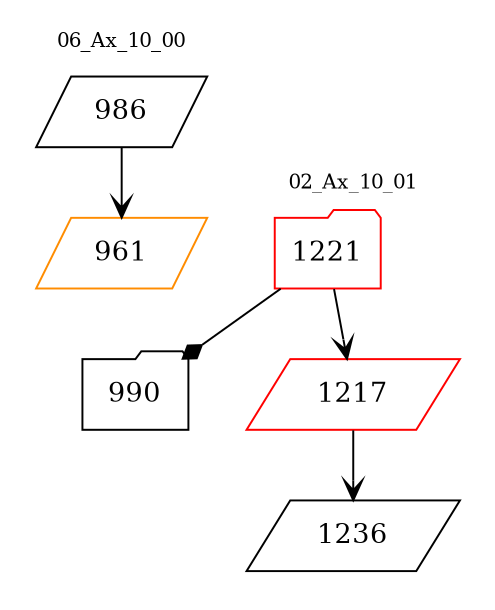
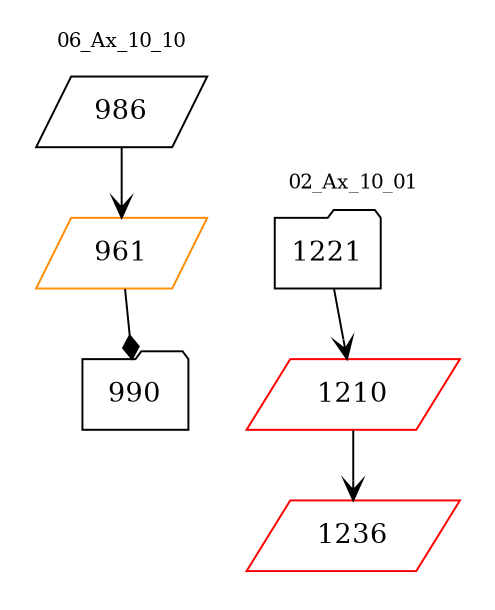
cluster "06_Ax_10_00": label "06_Ax_10_00" -> "06_Ax_10_10"
node "1221": color red -> black
edge "1221" -> "990": now "961" -> "990"
node "1217": label "1217" -> "1210"
node "1236": color black -> red
